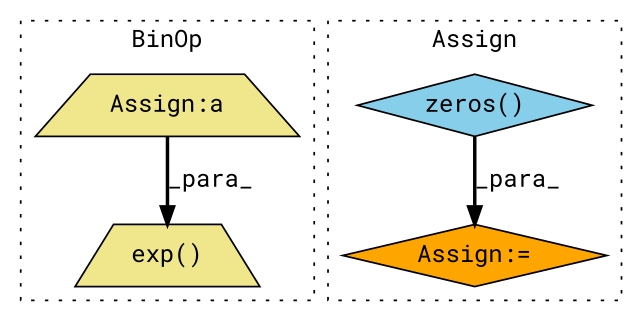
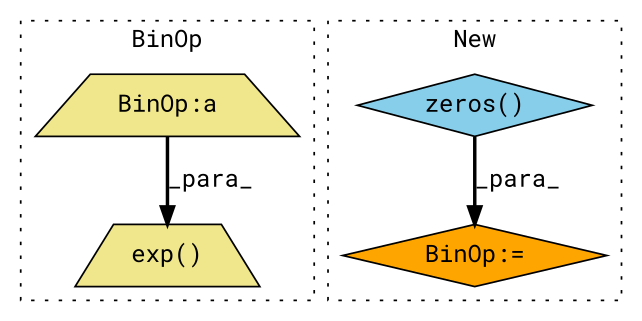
cluster "Assign": label "Assign" -> "New"
node "Assign:a": label "Assign:a" -> "BinOp:a"
node "Assign:=": label "Assign:=" -> "BinOp:="
